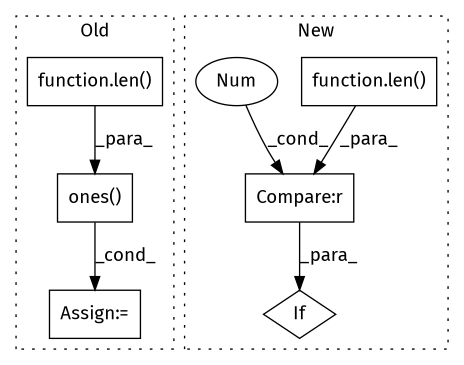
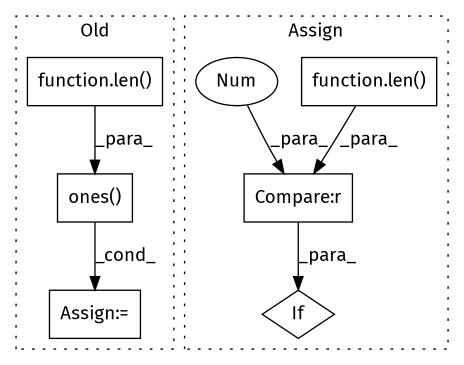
cluster "New": label "New" -> "Assign"
edge "Num" -> "Compare:r": label "_cond_" -> "_para_"
